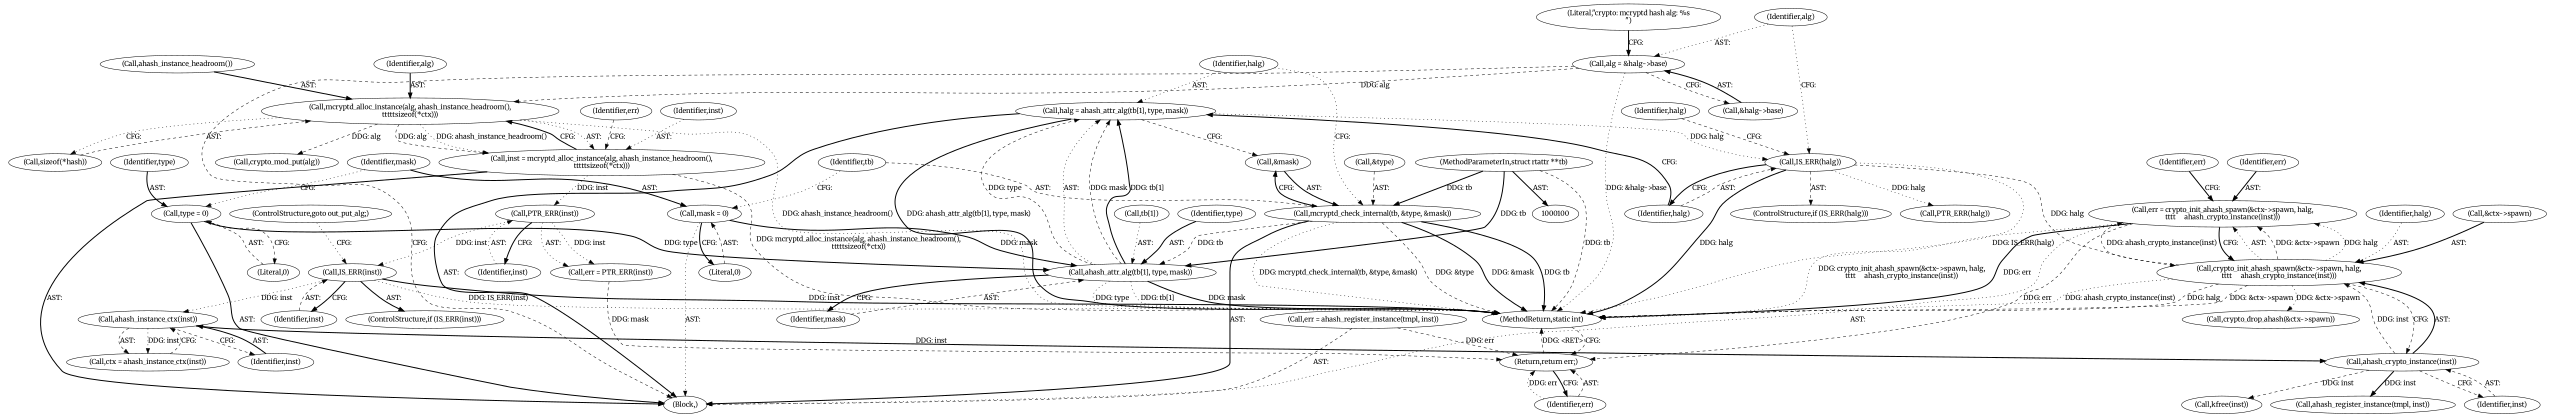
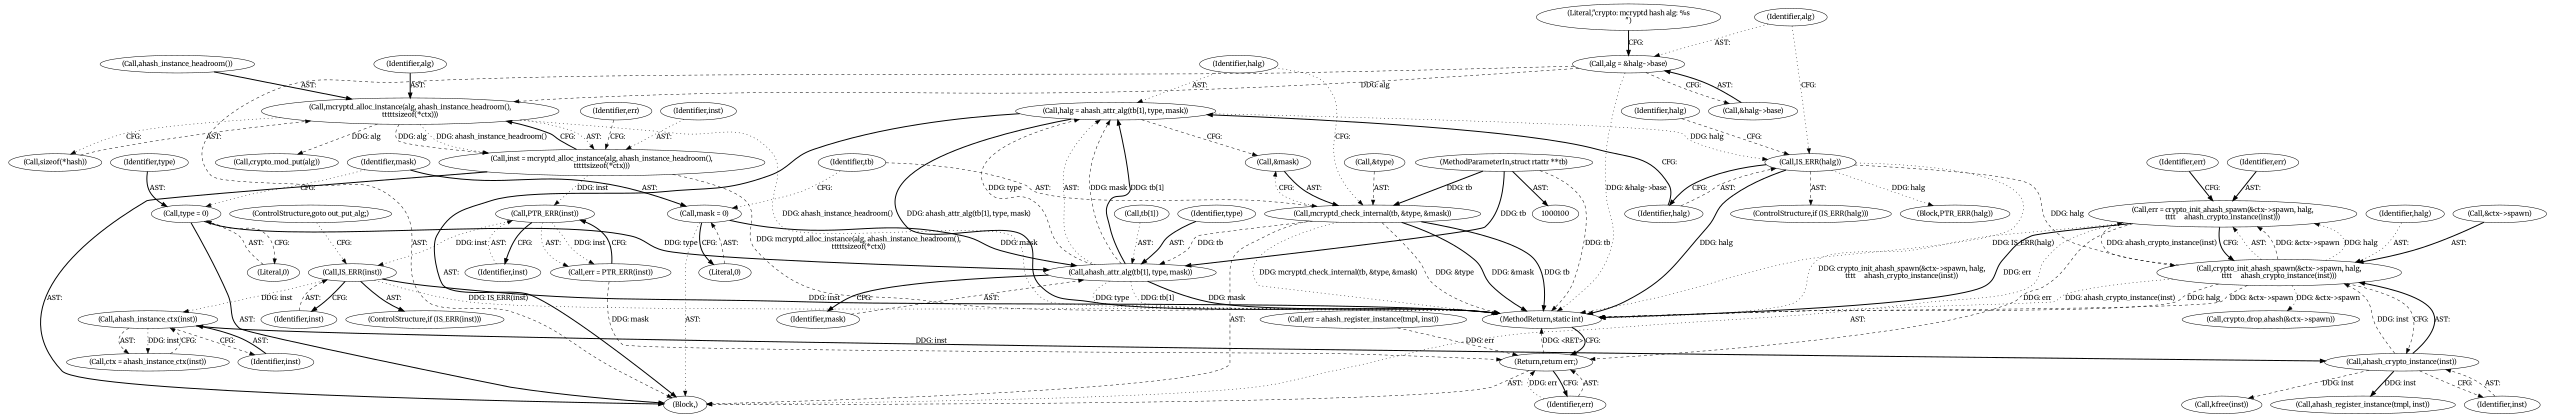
edge "(Call,mcryptd_check_internal(tb, &type, &mask))" -> "(Call,&mask)": style bold -> dotted
node "(Call,PTR_ERR(halg))": label "(Call,PTR_ERR(halg))" -> "(Block,PTR_ERR(halg))"
edge "(Call,err = PTR_ERR(inst))" -> "(Call,PTR_ERR(inst))": added, label "CFG:"
edge "(Call,alg = &halg->base)" -> "(Block,)": label "CFG: " -> "AST: "
edge "(MethodReturn,static int)" -> "(Return,return err;)": style dashed -> bold
edge "(Call,mcryptd_check_internal(tb, &type, &mask))" -> "(Block,)": style bold -> dashed
edge "(Call,err = ahash_register_instance(tmpl, inst))" -> "(Block,)": now "(Return,return err;)" -> "(Block,)"
